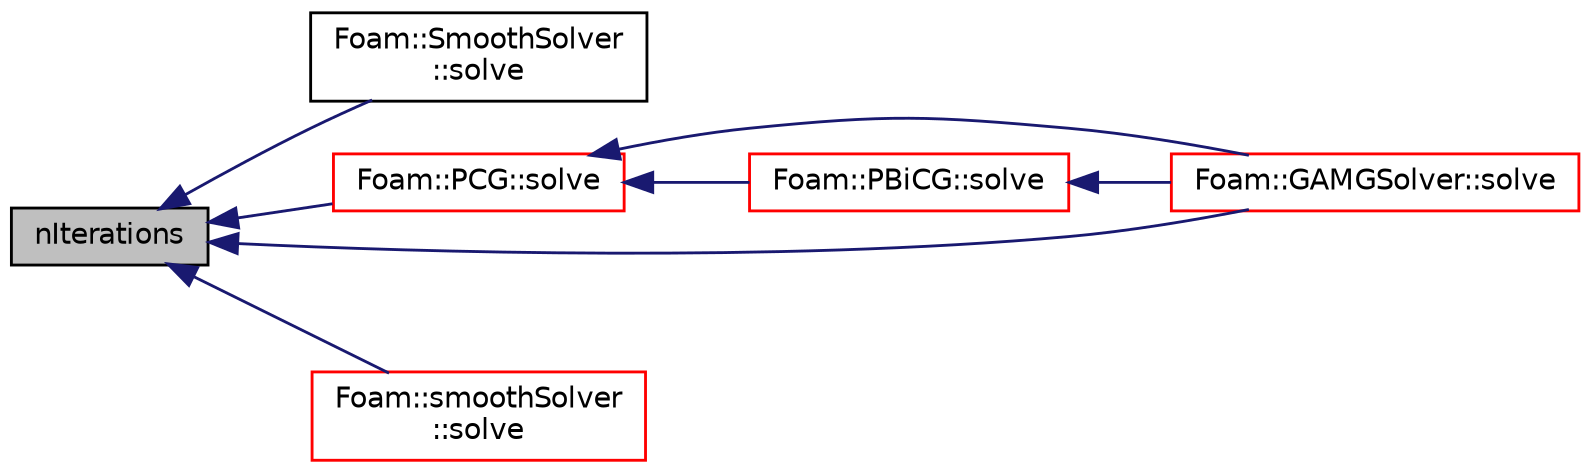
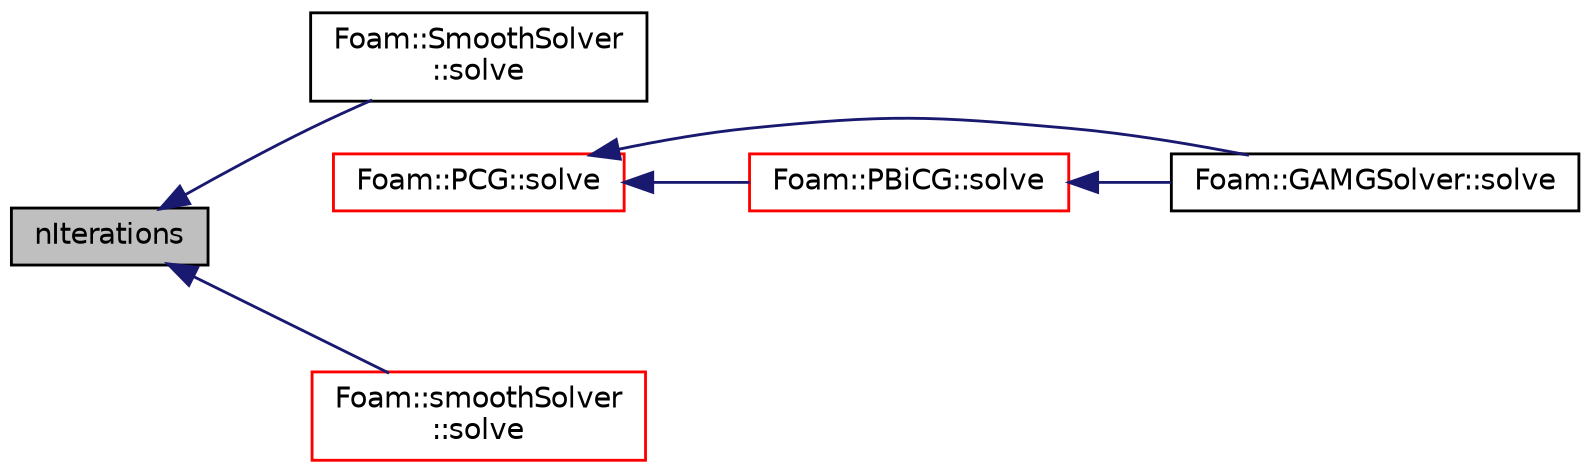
node "Foam::GAMGSolver::solve": color red -> black
edge "Foam::PCG::solve" -> "nIterations": removed
edge "Foam::GAMGSolver::solve" -> "nIterations": removed
